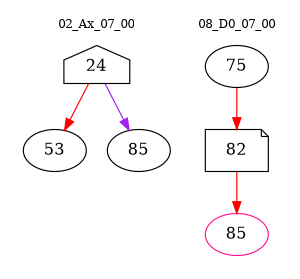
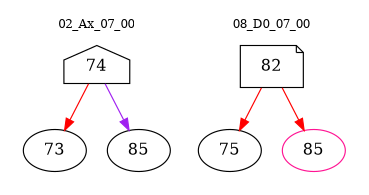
node "24": label "24" -> "74"
edge "75" -> "82": reversed
node "53": label "53" -> "73"
